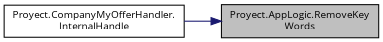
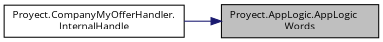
node "Proyect.AppLogic.RemoveKey Words": label "Proyect.AppLogic.RemoveKey Words" -> "Proyect.AppLogic.AppLogic Words"
